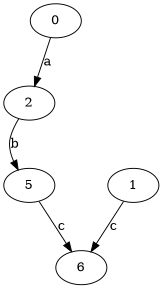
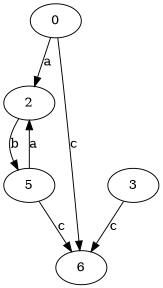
edge "0" -> "6": added, label "c"
edge "5" -> "2": added, label "a"
node "1": label "1" -> "3"
